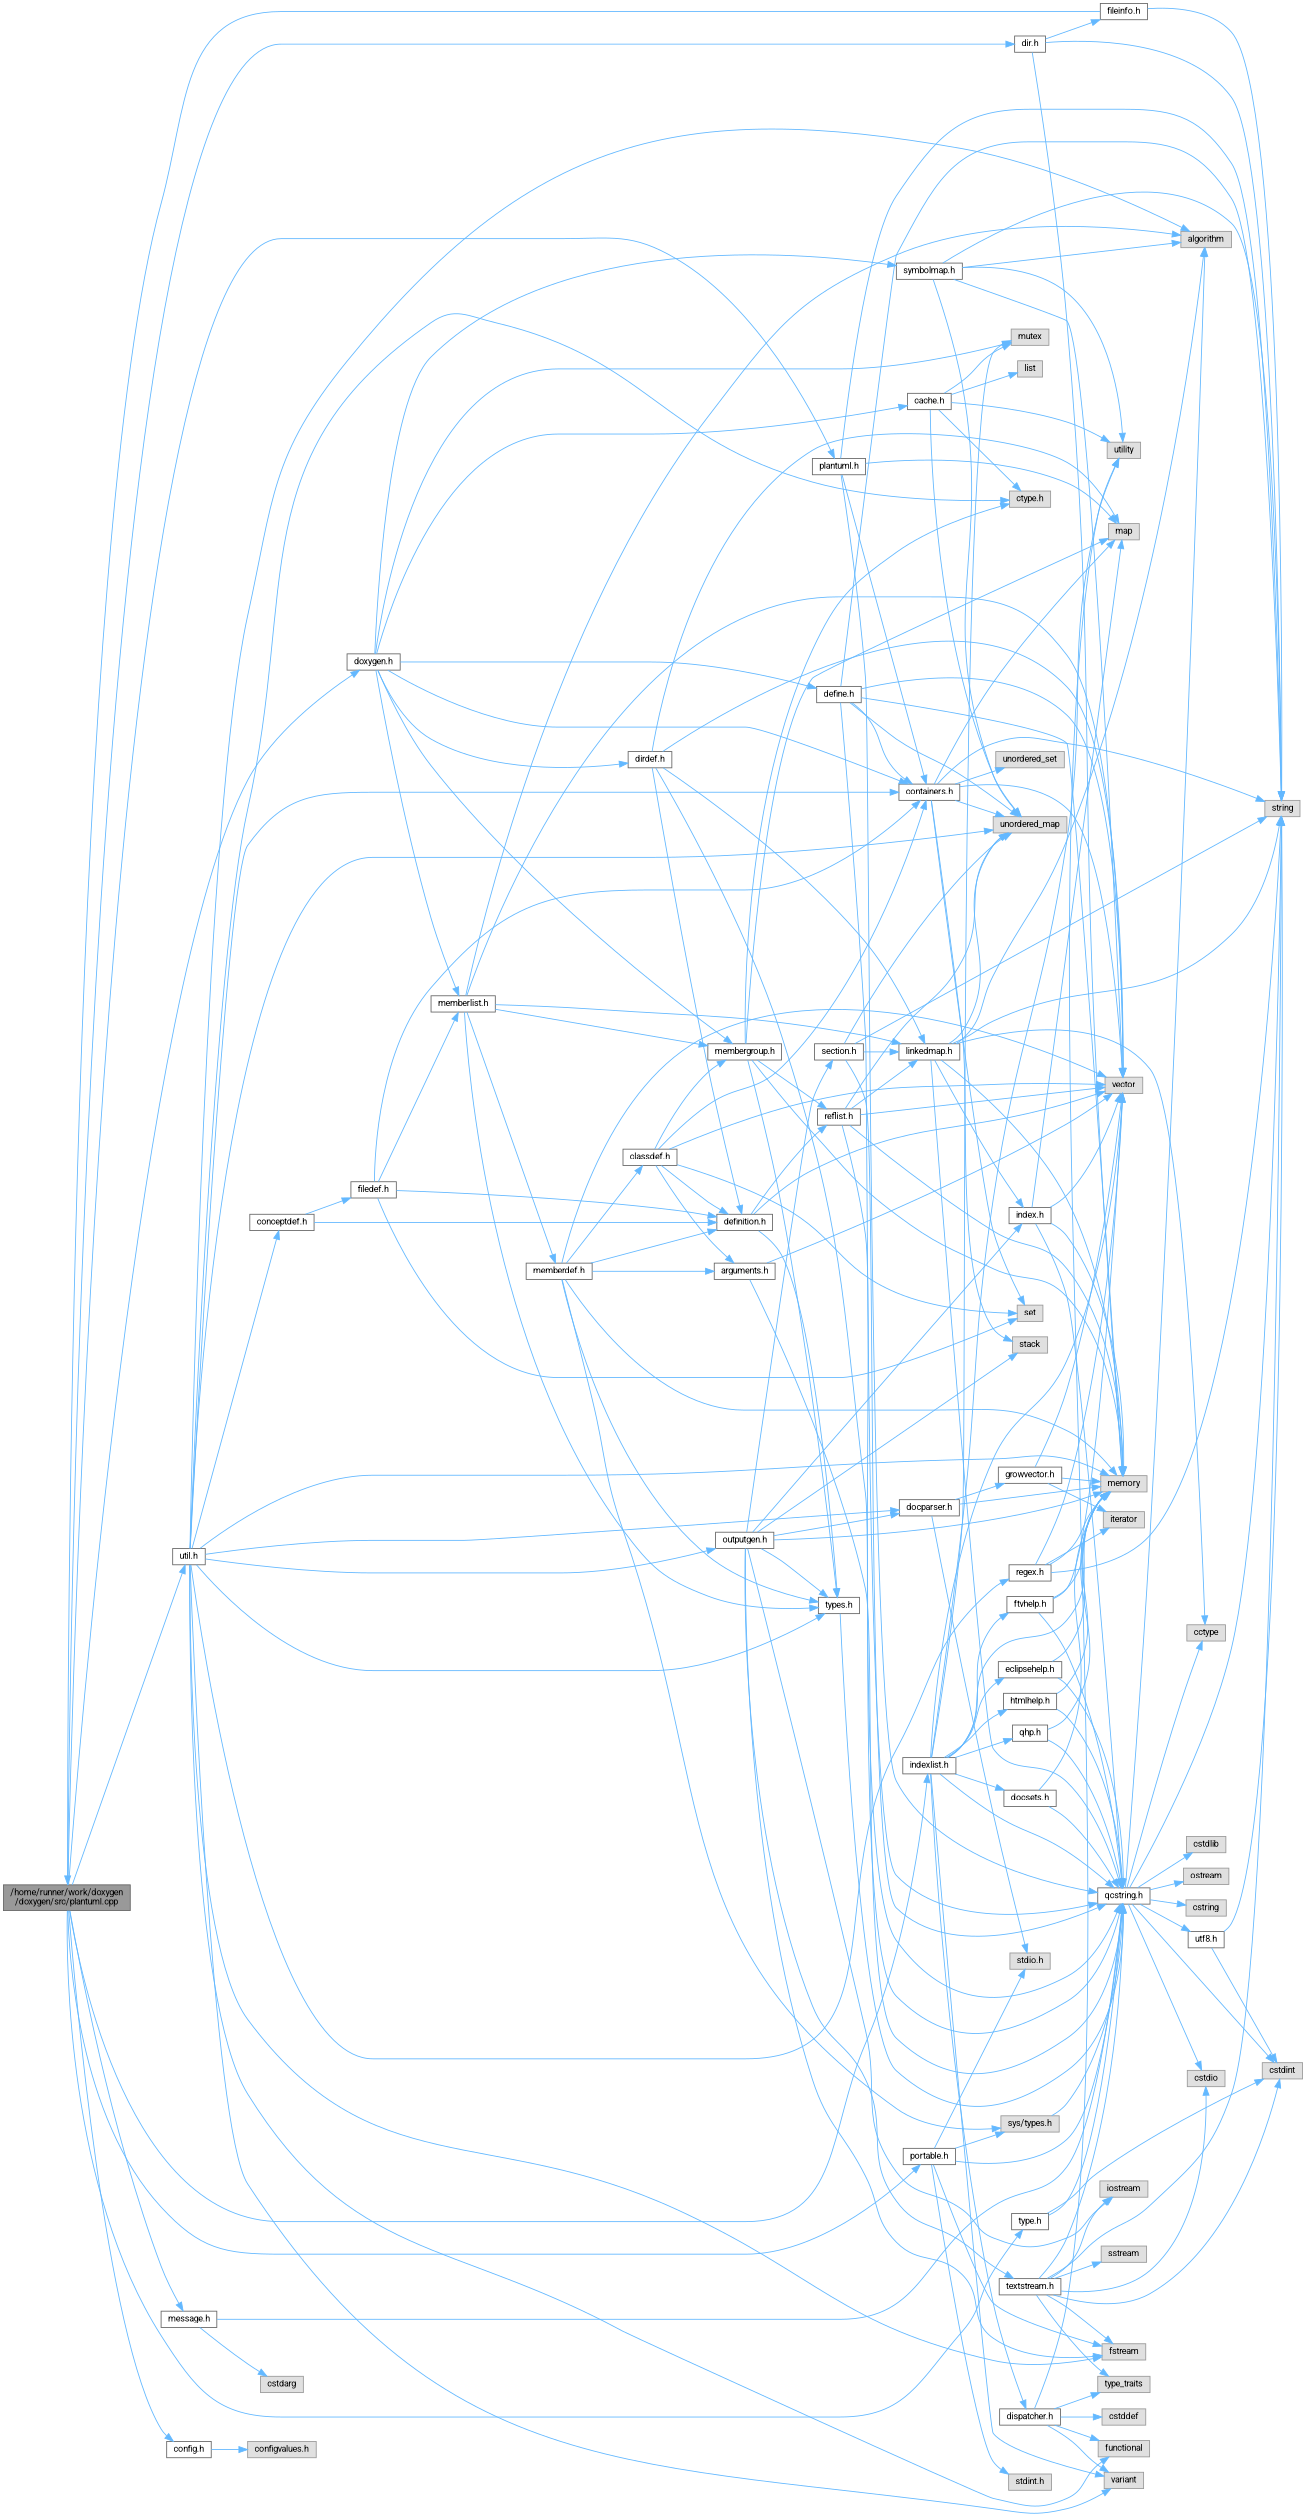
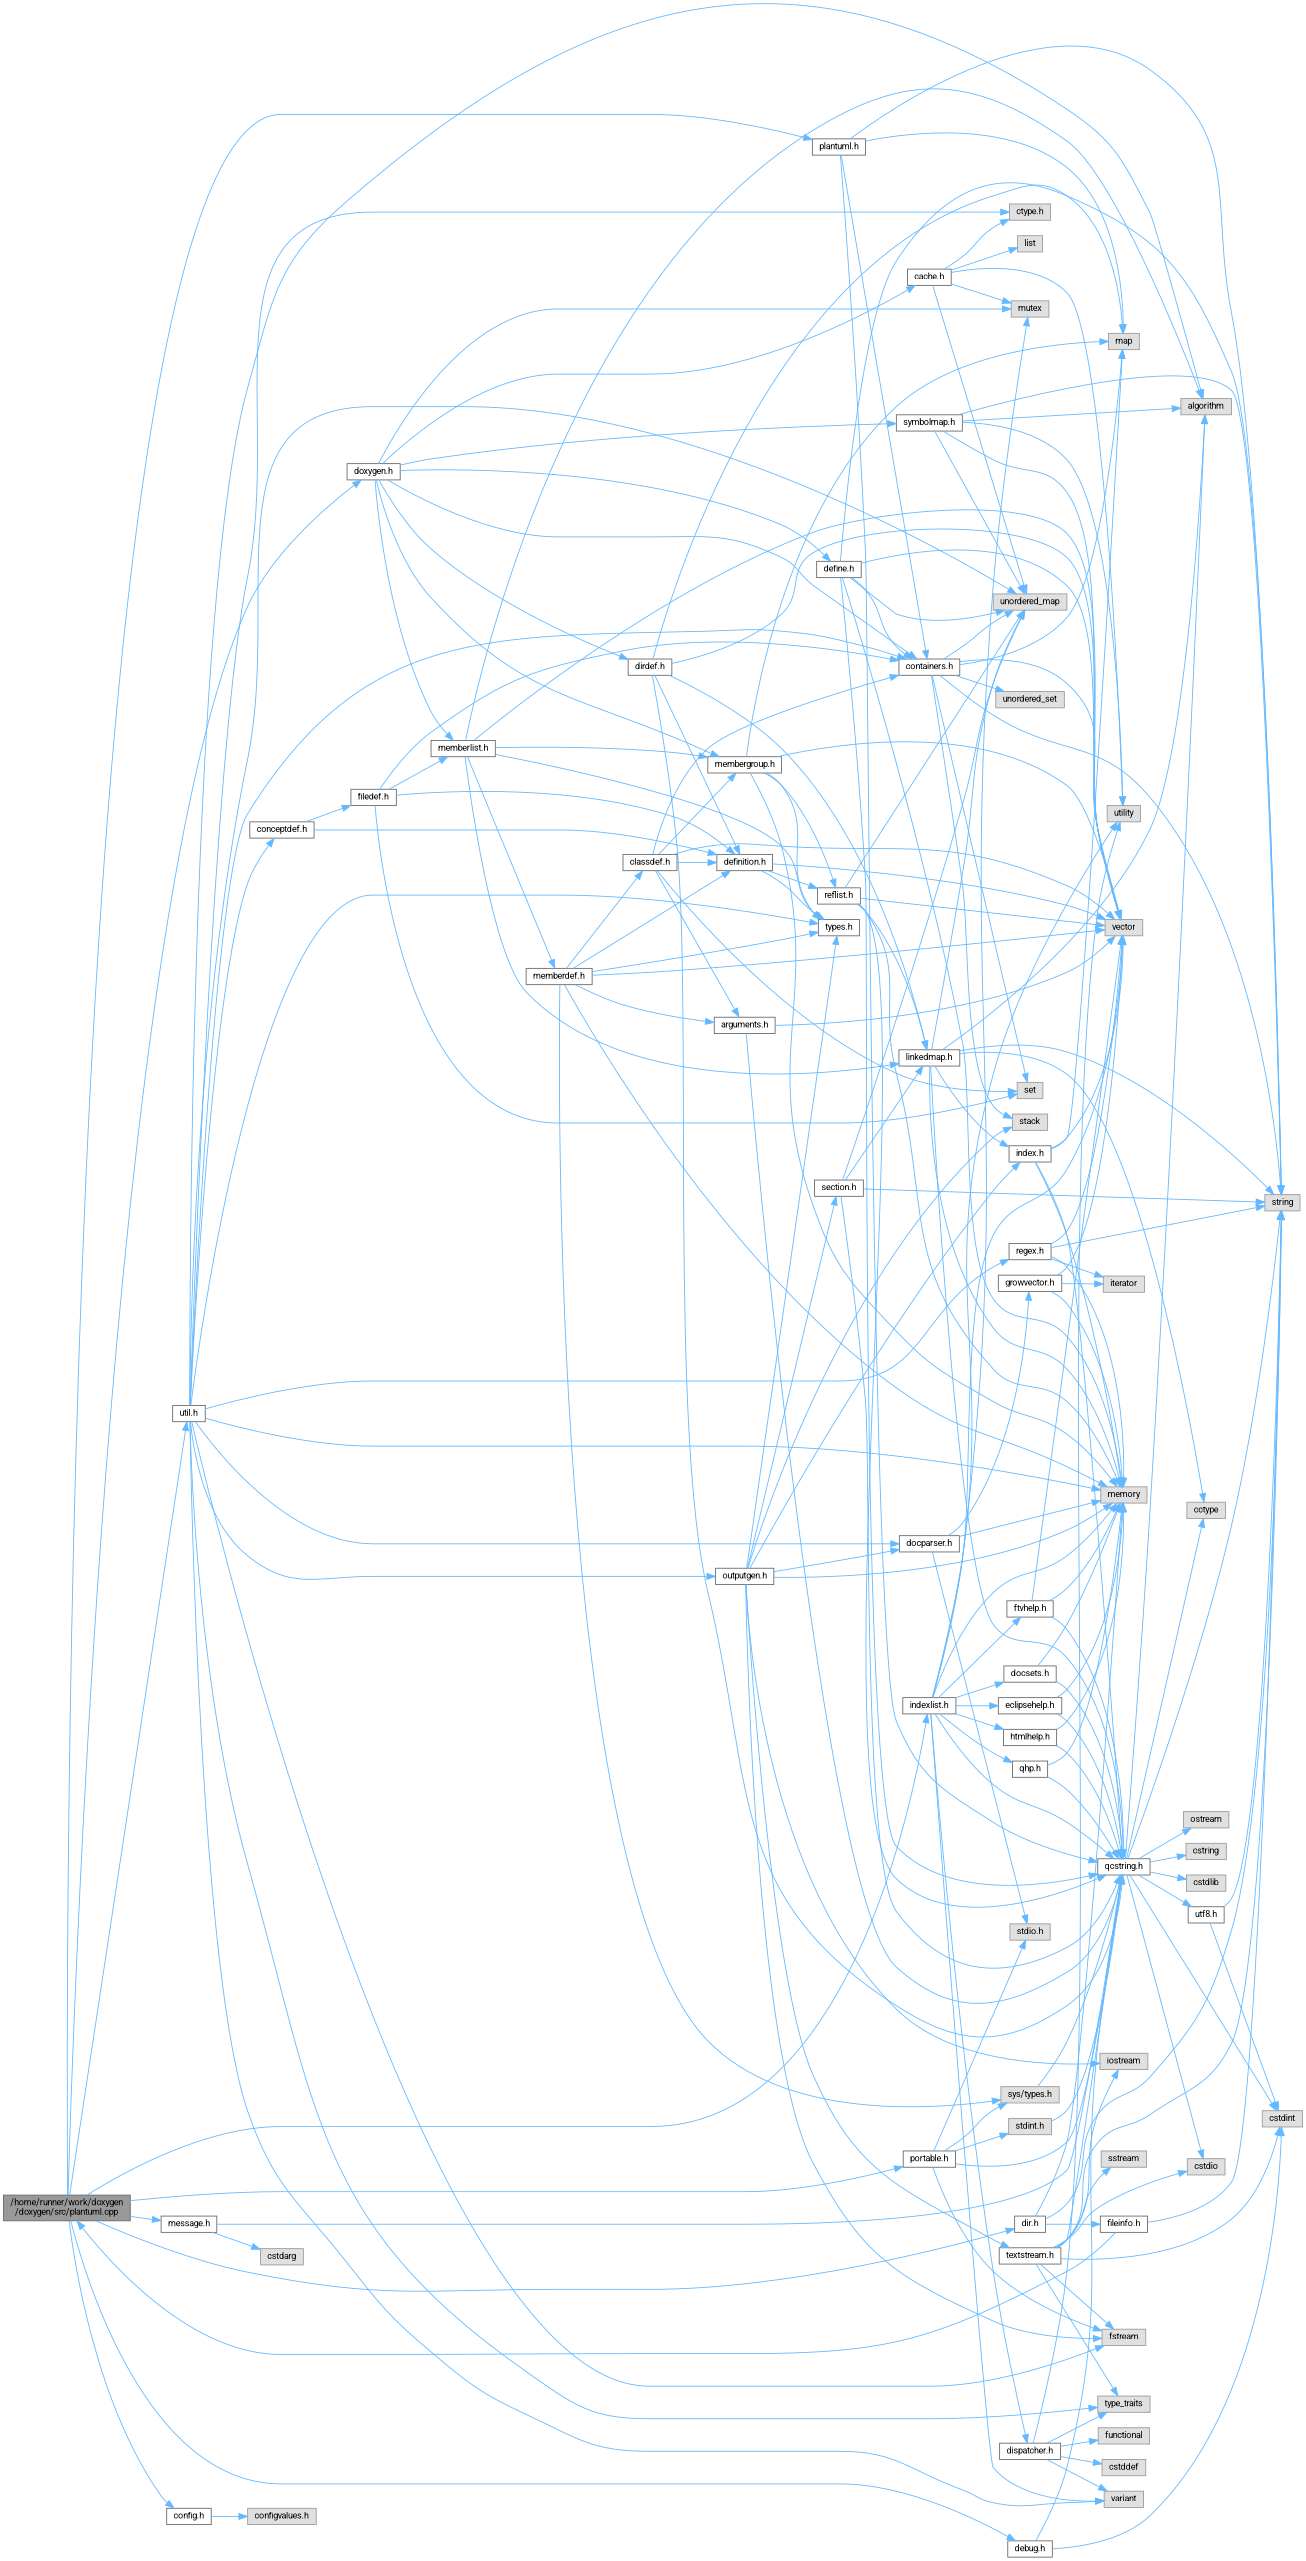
edge "membergroup.h" -> "ctype.h": now "membergroup.h" -> "vector"
edge "types.h" -> "qcstring.h": now "stdint.h" -> "qcstring.h"
node "type.h": label "type.h" -> "debug.h"
edge "util.h" -> "functional": now "util.h" -> "type_traits"
